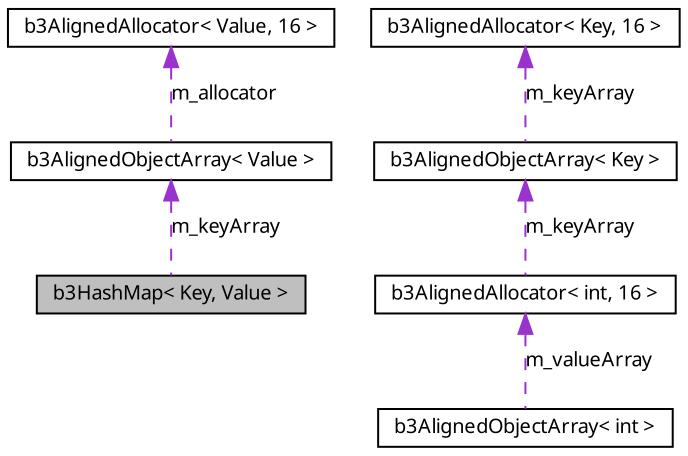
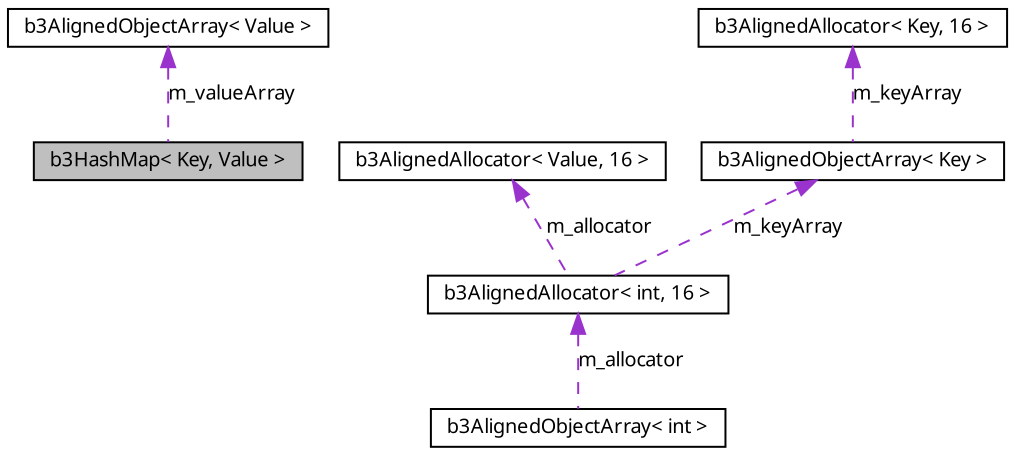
edge "b3AlignedObjectArray< Value >" -> "b3AlignedAllocator< Value, 16 >": now "b3AlignedAllocator< int, 16 >" -> "b3AlignedAllocator< Value, 16 >"
edge "b3HashMap< Key, Value >" -> "b3AlignedObjectArray< Value >": label "m_keyArray" -> "m_valueArray"
edge "b3AlignedObjectArray< int >" -> "b3AlignedAllocator< int, 16 >": label "m_valueArray" -> "m_allocator"
